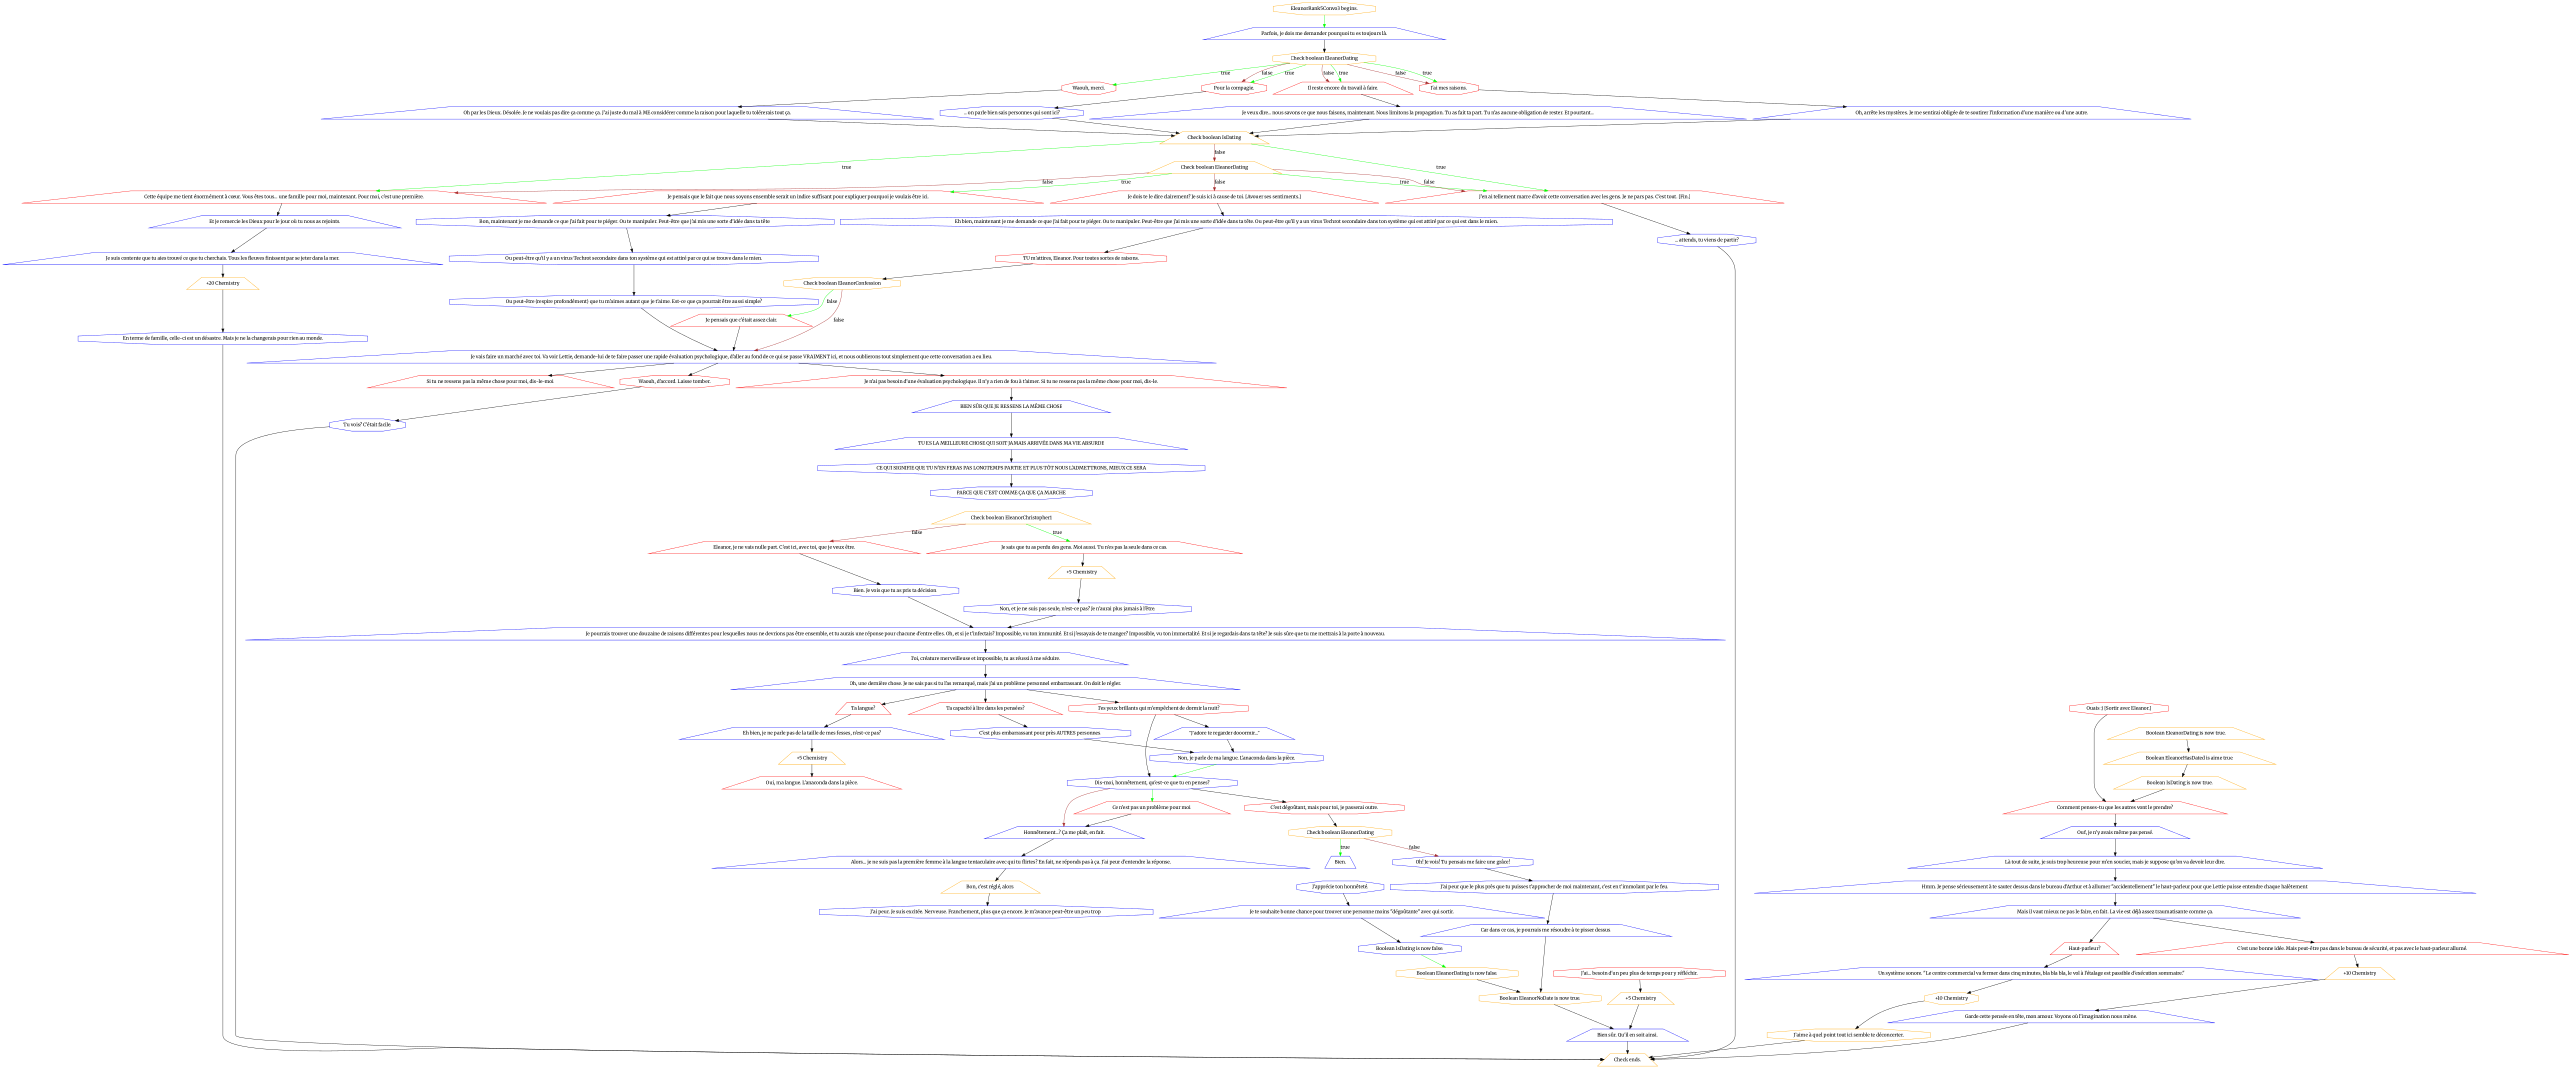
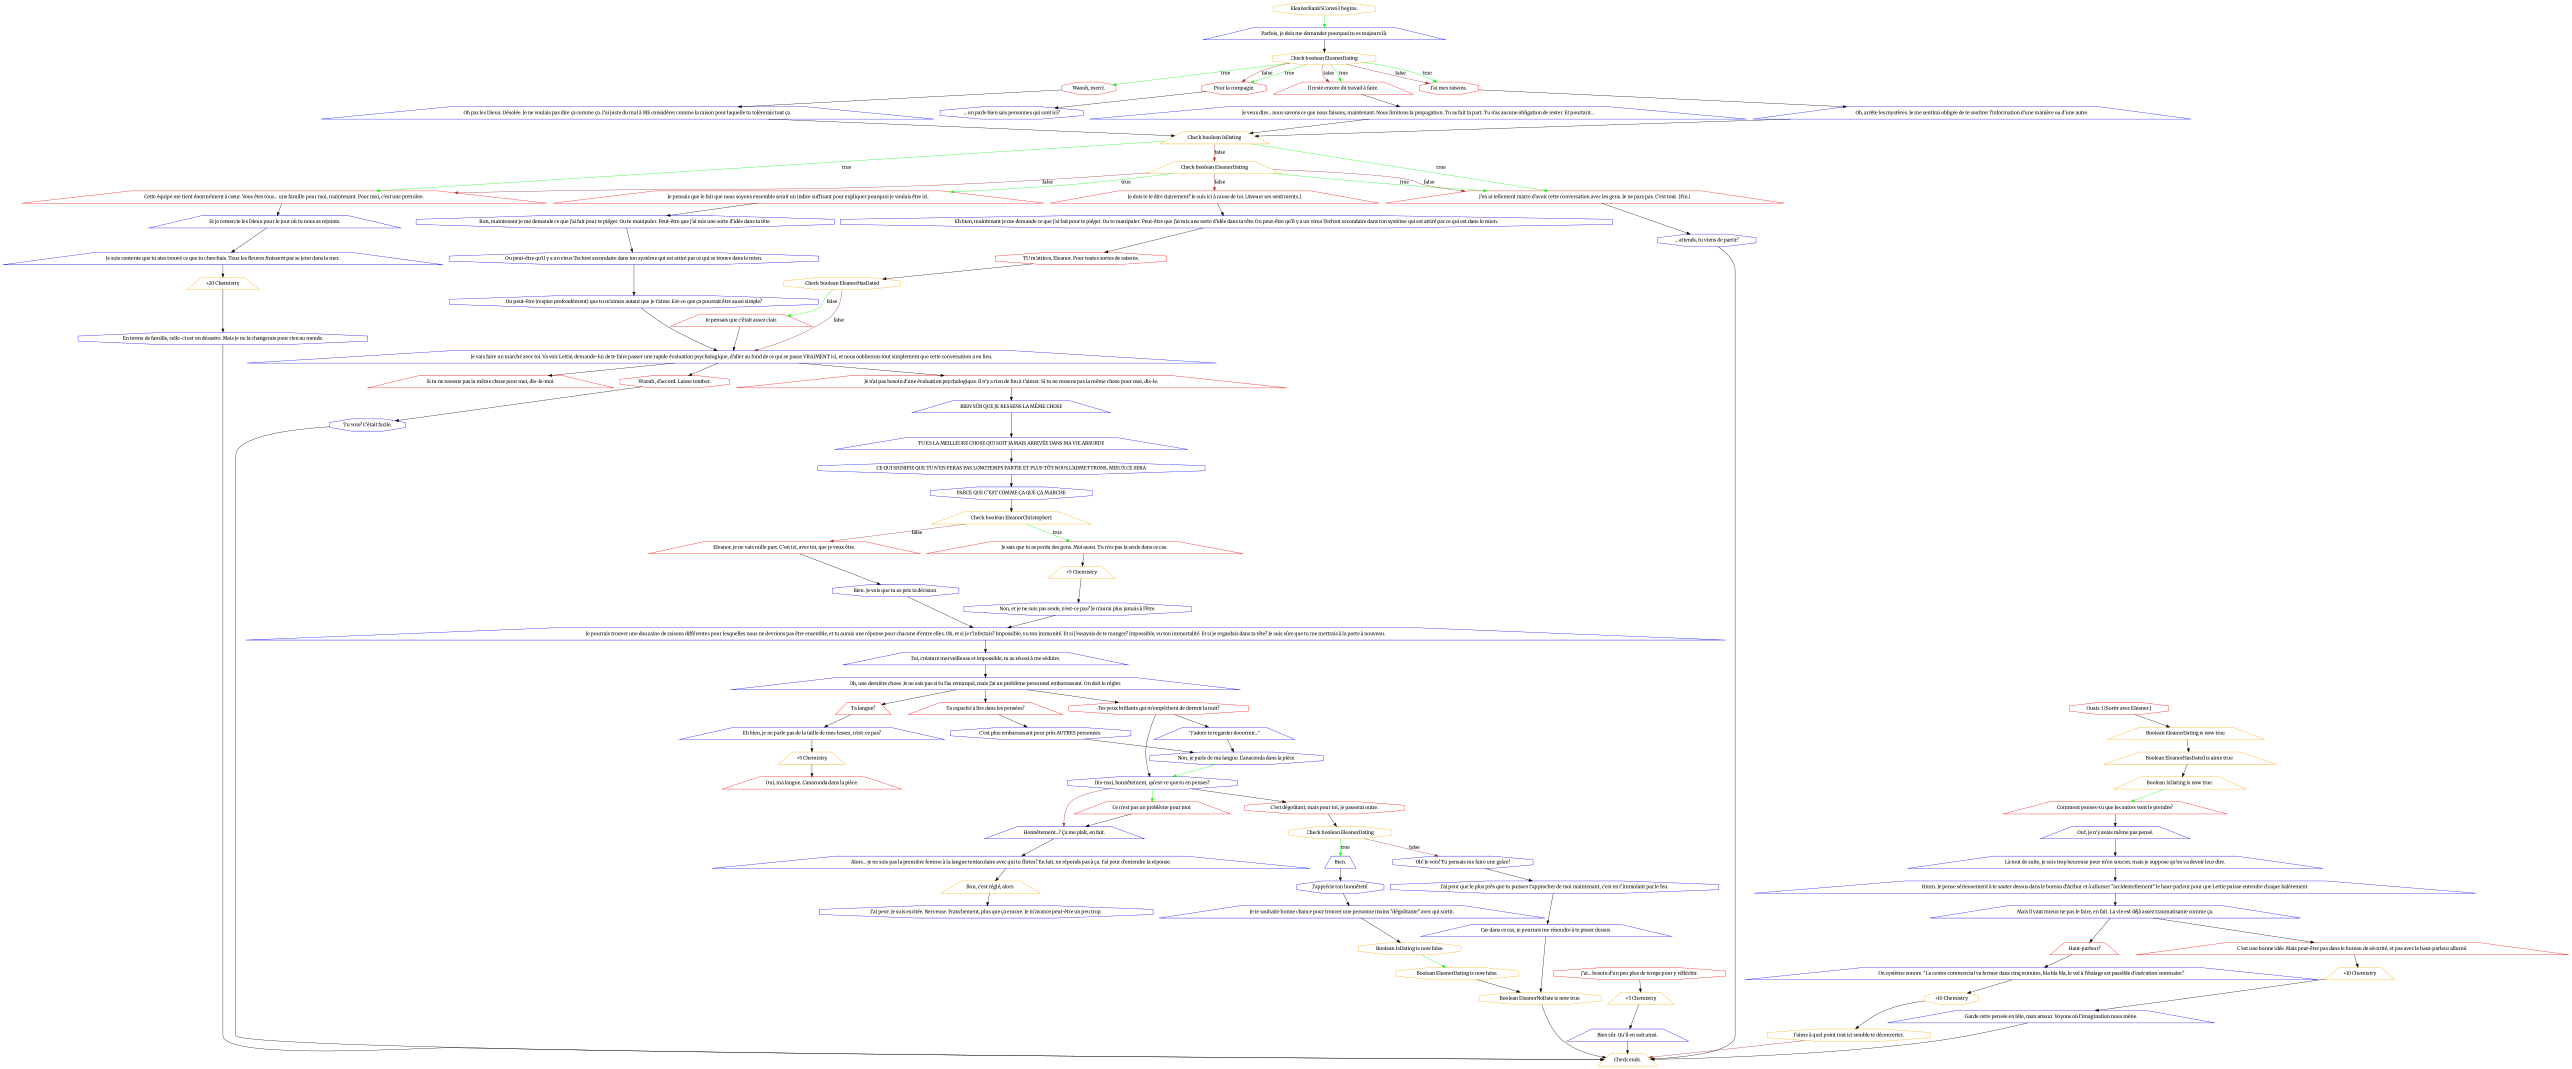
edge "... on parle bien sais personnes qui sont ici?" -> "Check boolean IsDating": removed
node "Check boolean EleanorConfession": label "Check boolean EleanorConfession" -> "Check boolean EleanorHasDated"
edge "PARCE QUE C'EST COMME ÇA QUE ÇA MARCHE" -> "Check boolean EleanorChristopher1": added
edge "Ouais :) [Sortir avec Eleanor.]" -> "Comment penses-tu que les autres vont le prendre?": now "Ouais :) [Sortir avec Eleanor.]" -> "Boolean EleanorDating is now true."
edge "Boolean IsDating is now true." -> "Comment penses-tu que les autres vont le prendre?": color black -> green
edge "Bien." -> "J'apprécie ton honnêteté.": added
node "Boolean IsDating is now false.": color blue -> orange
edge "Boolean EleanorNoDate is now true." -> "Bien sûr. Qu'il en soit ainsi.": now "Boolean EleanorNoDate is now true." -> "Check ends."
edge "J’aime à quel point tout ici semble te déconcerter." -> "Check ends.": color black -> brown
